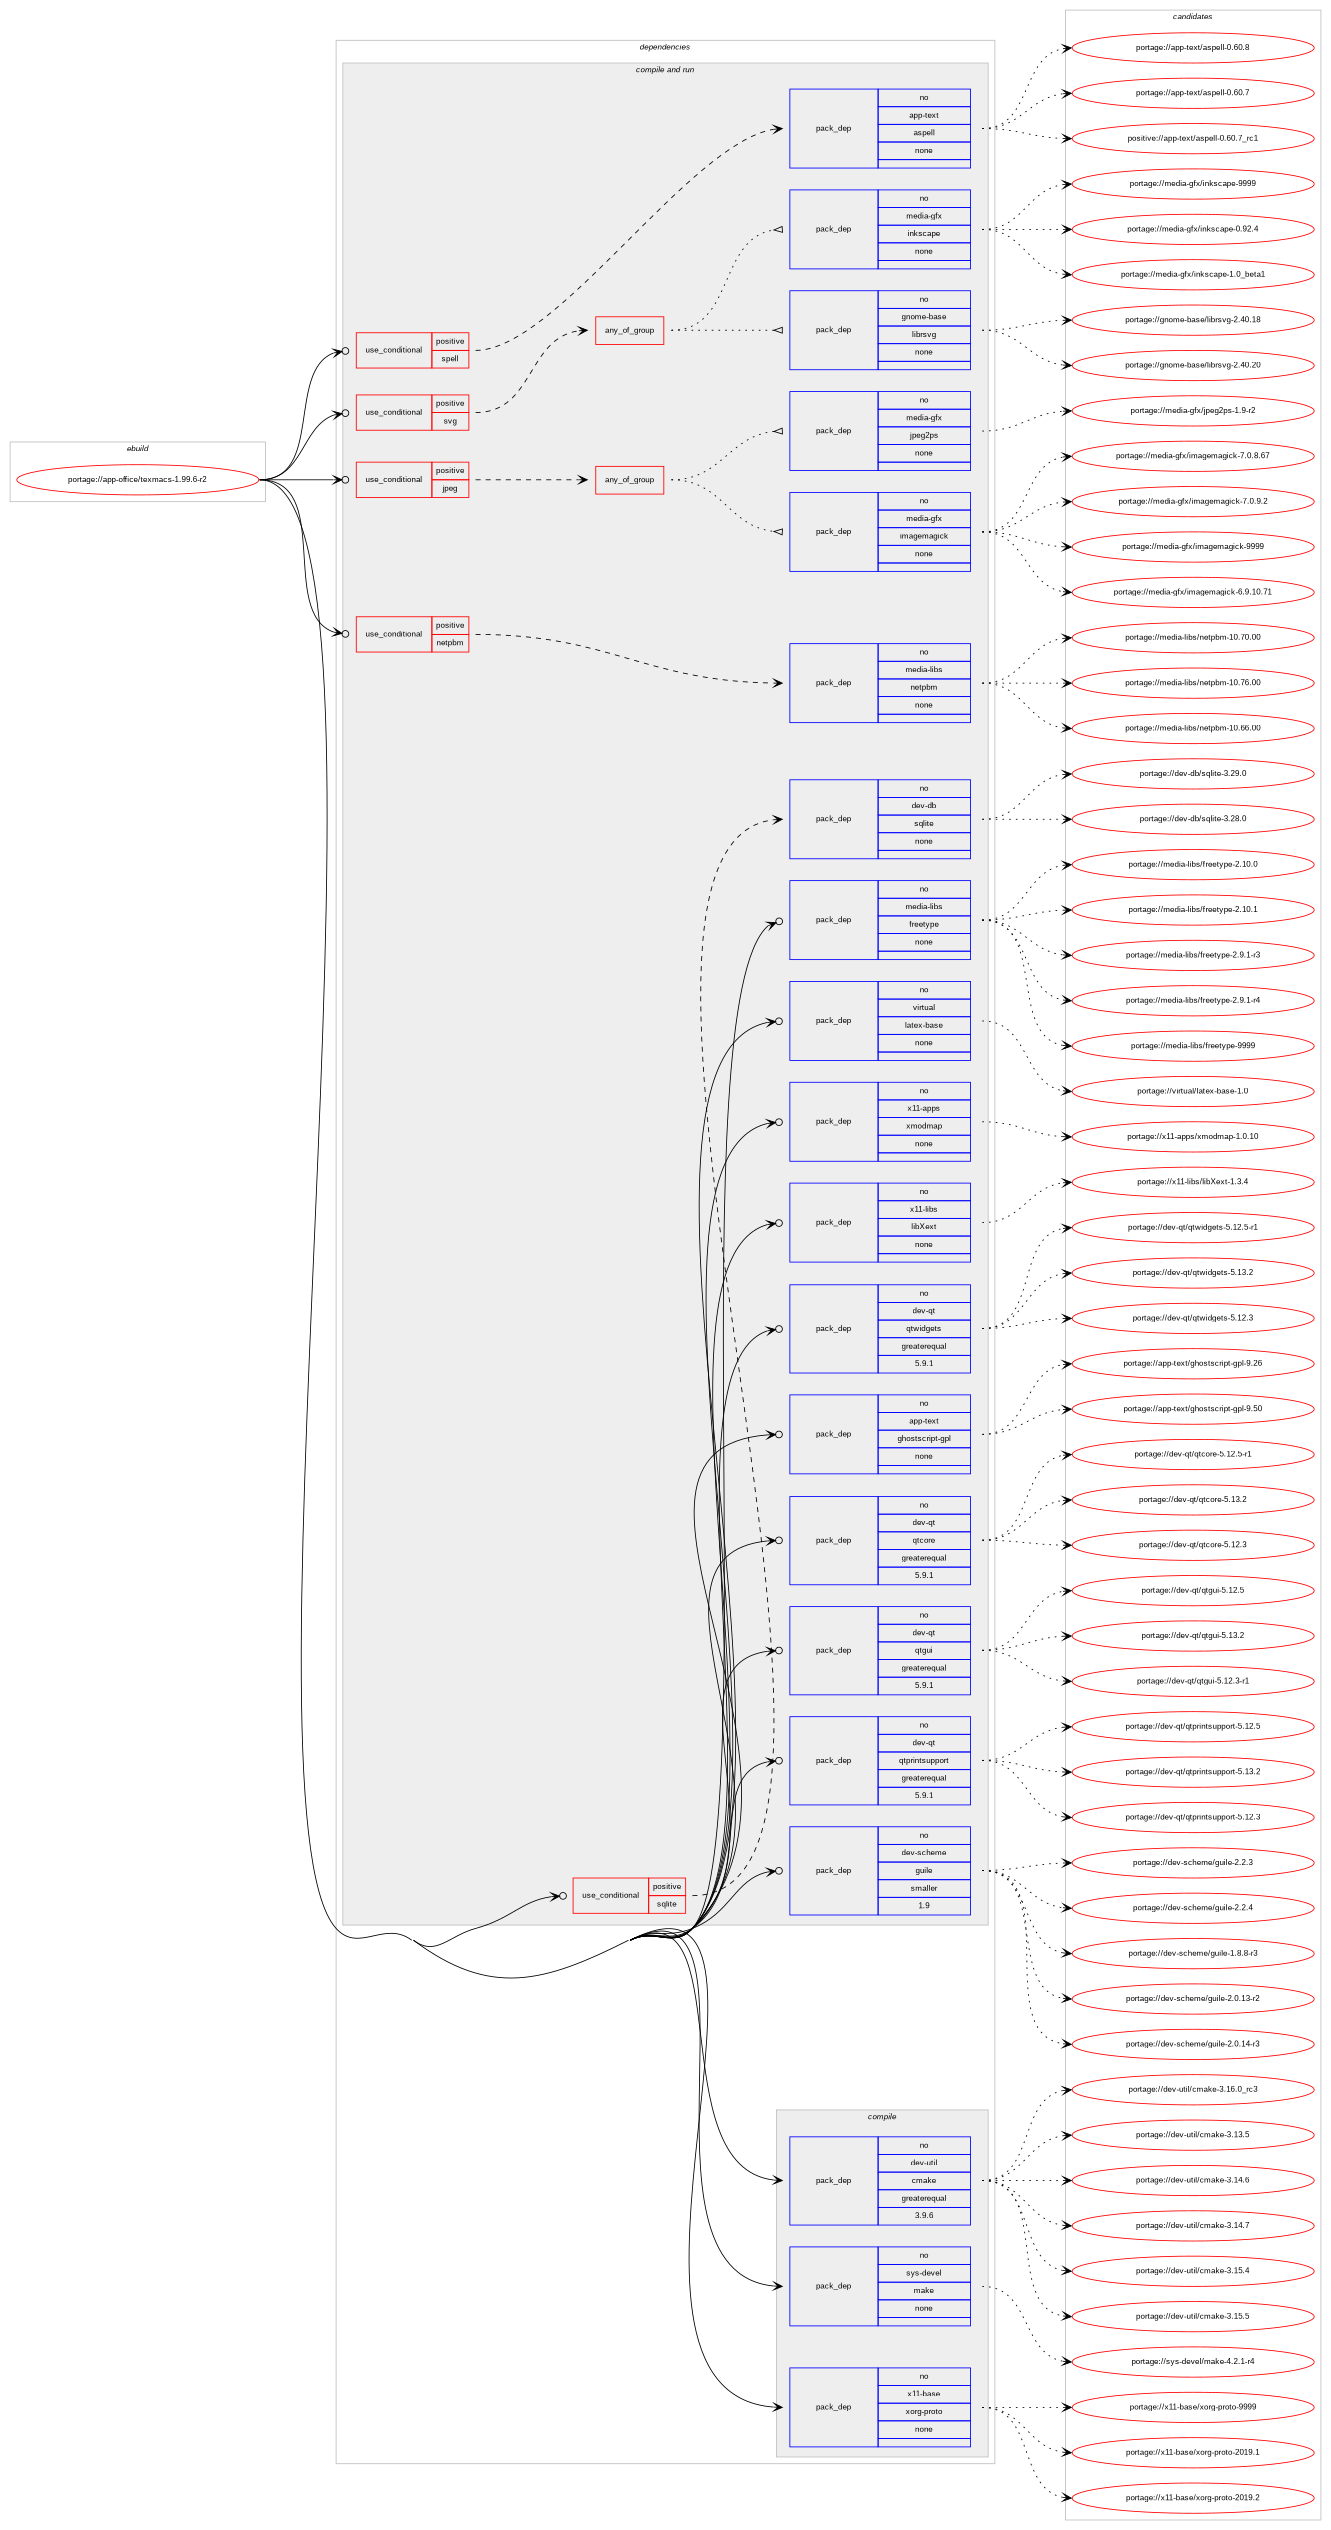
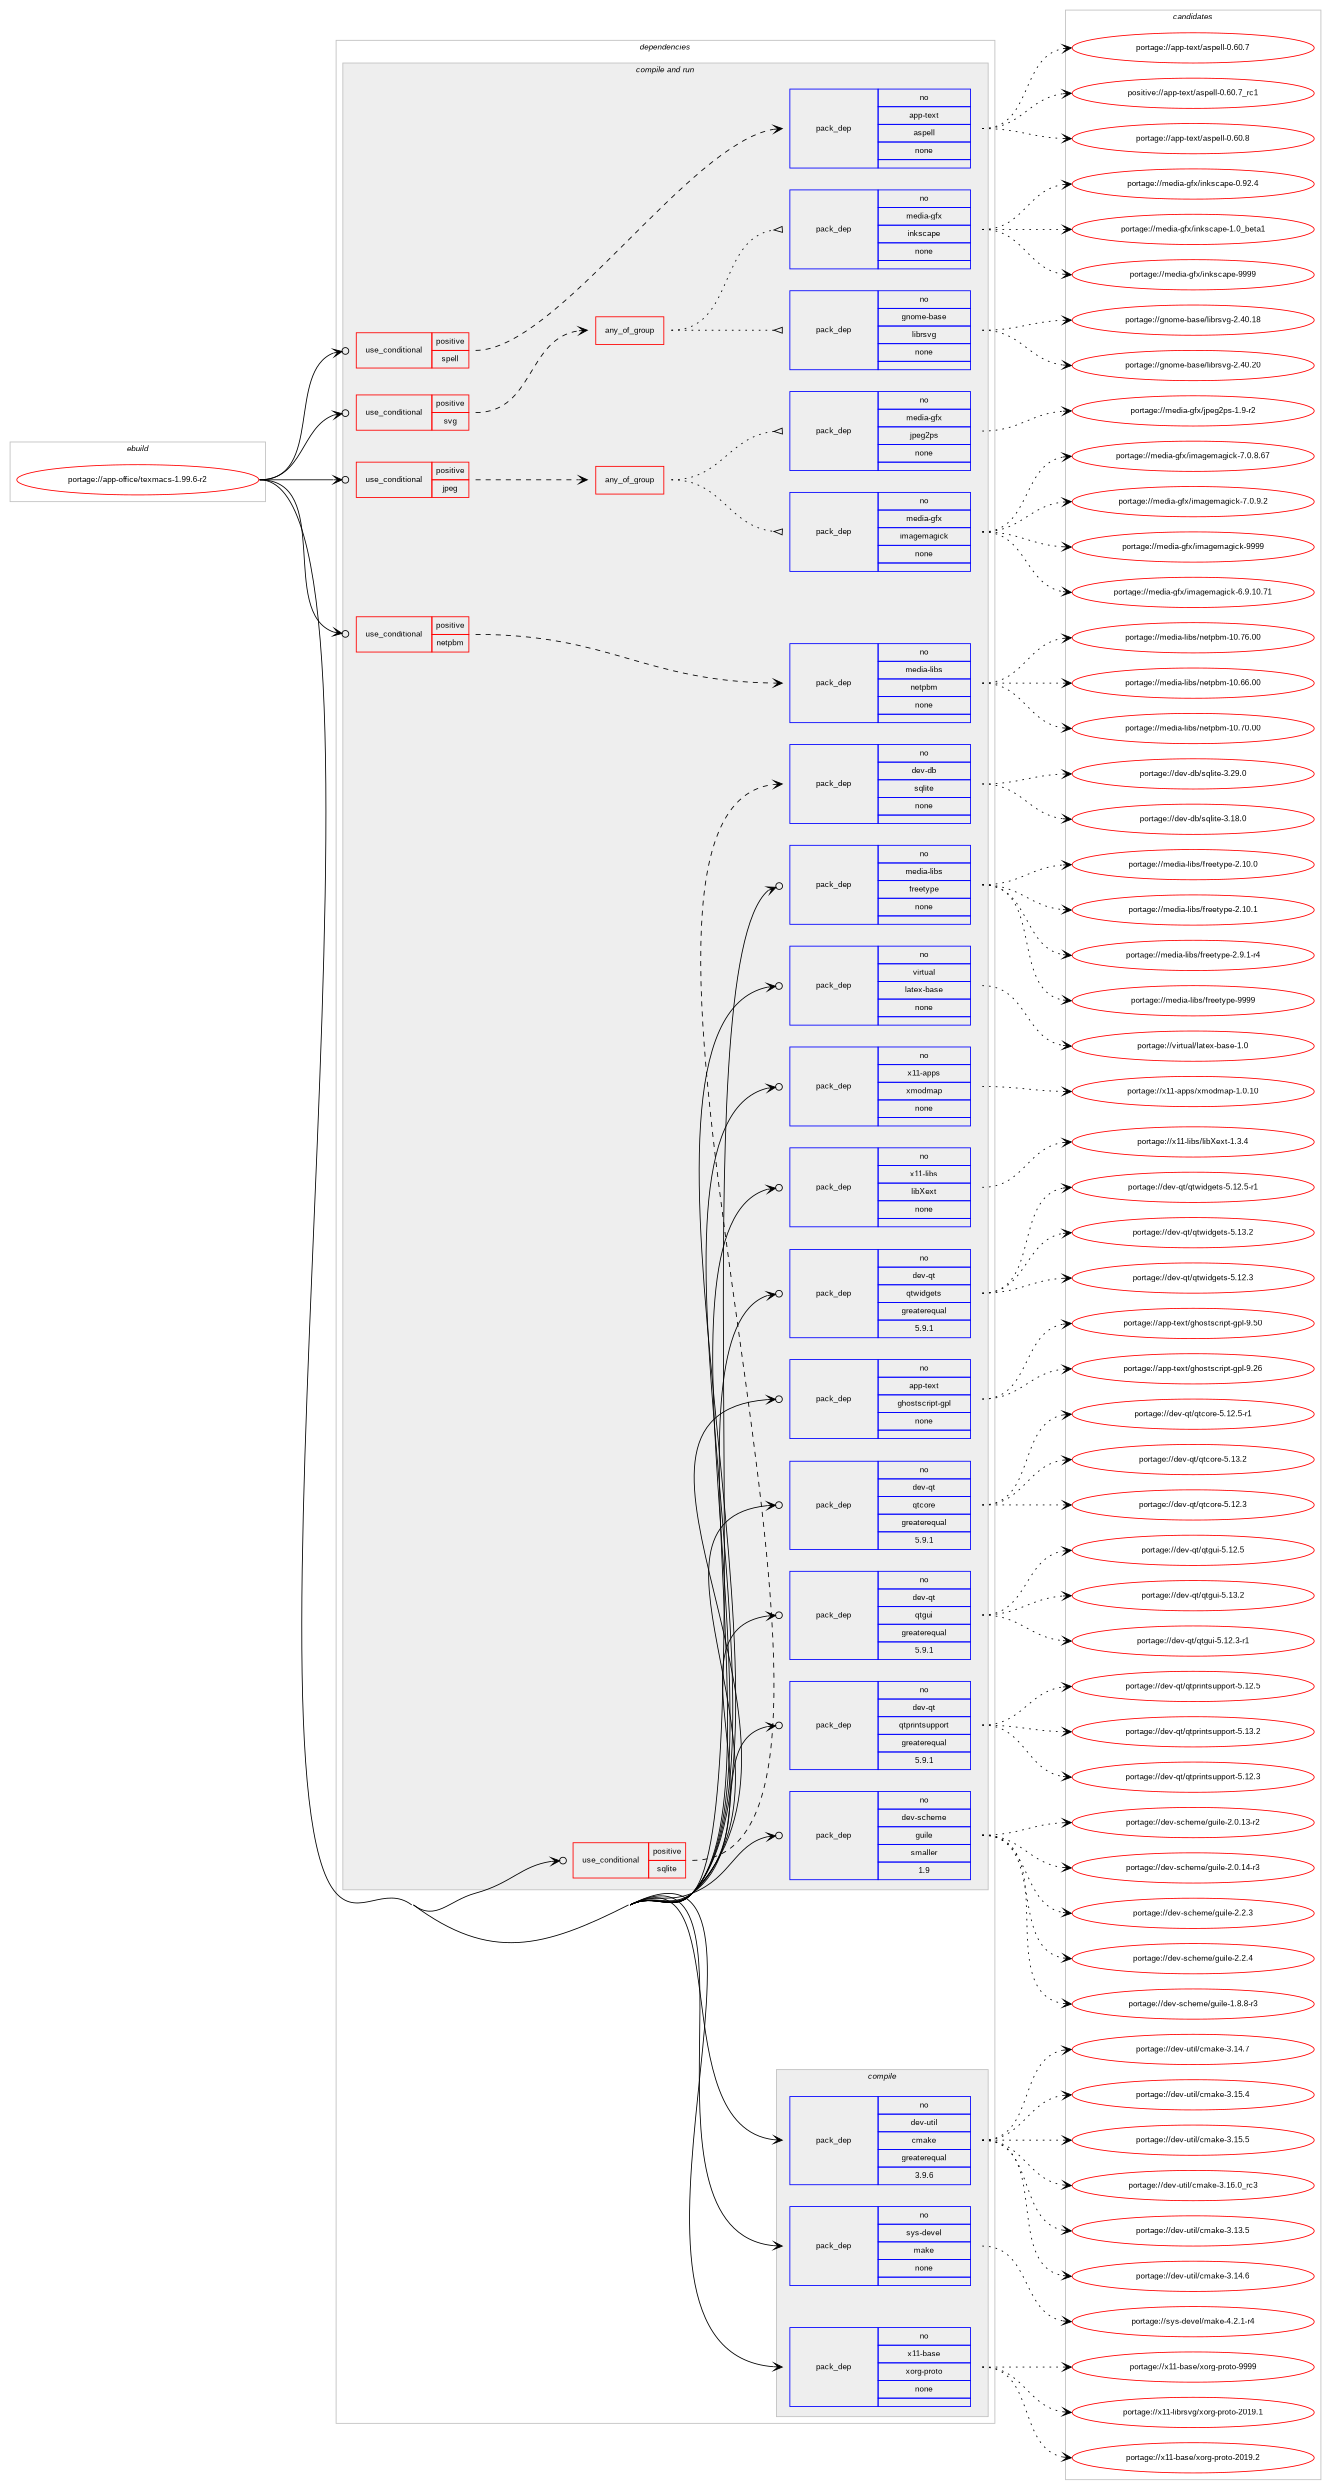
node "portage://dev-db/sqlite-3.28.0": label "portage://dev-db/sqlite-3.28.0" -> "portage://dev-db/sqlite-3.18.0"
node "portage://media-libs/freetype-2.9.1-r3": removed
node "portage://x11-base/xorg-proto-2019.1": label "portage://x11-base/xorg-proto-2019.1" -> "portage://x11-librsvg/xorg-proto-2019.1"
